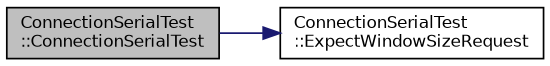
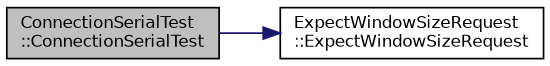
node "ConnectionSerialTest ::ExpectWindowSizeRequest": label "ConnectionSerialTest ::ExpectWindowSizeRequest" -> "ExpectWindowSizeRequest ::ExpectWindowSizeRequest"
